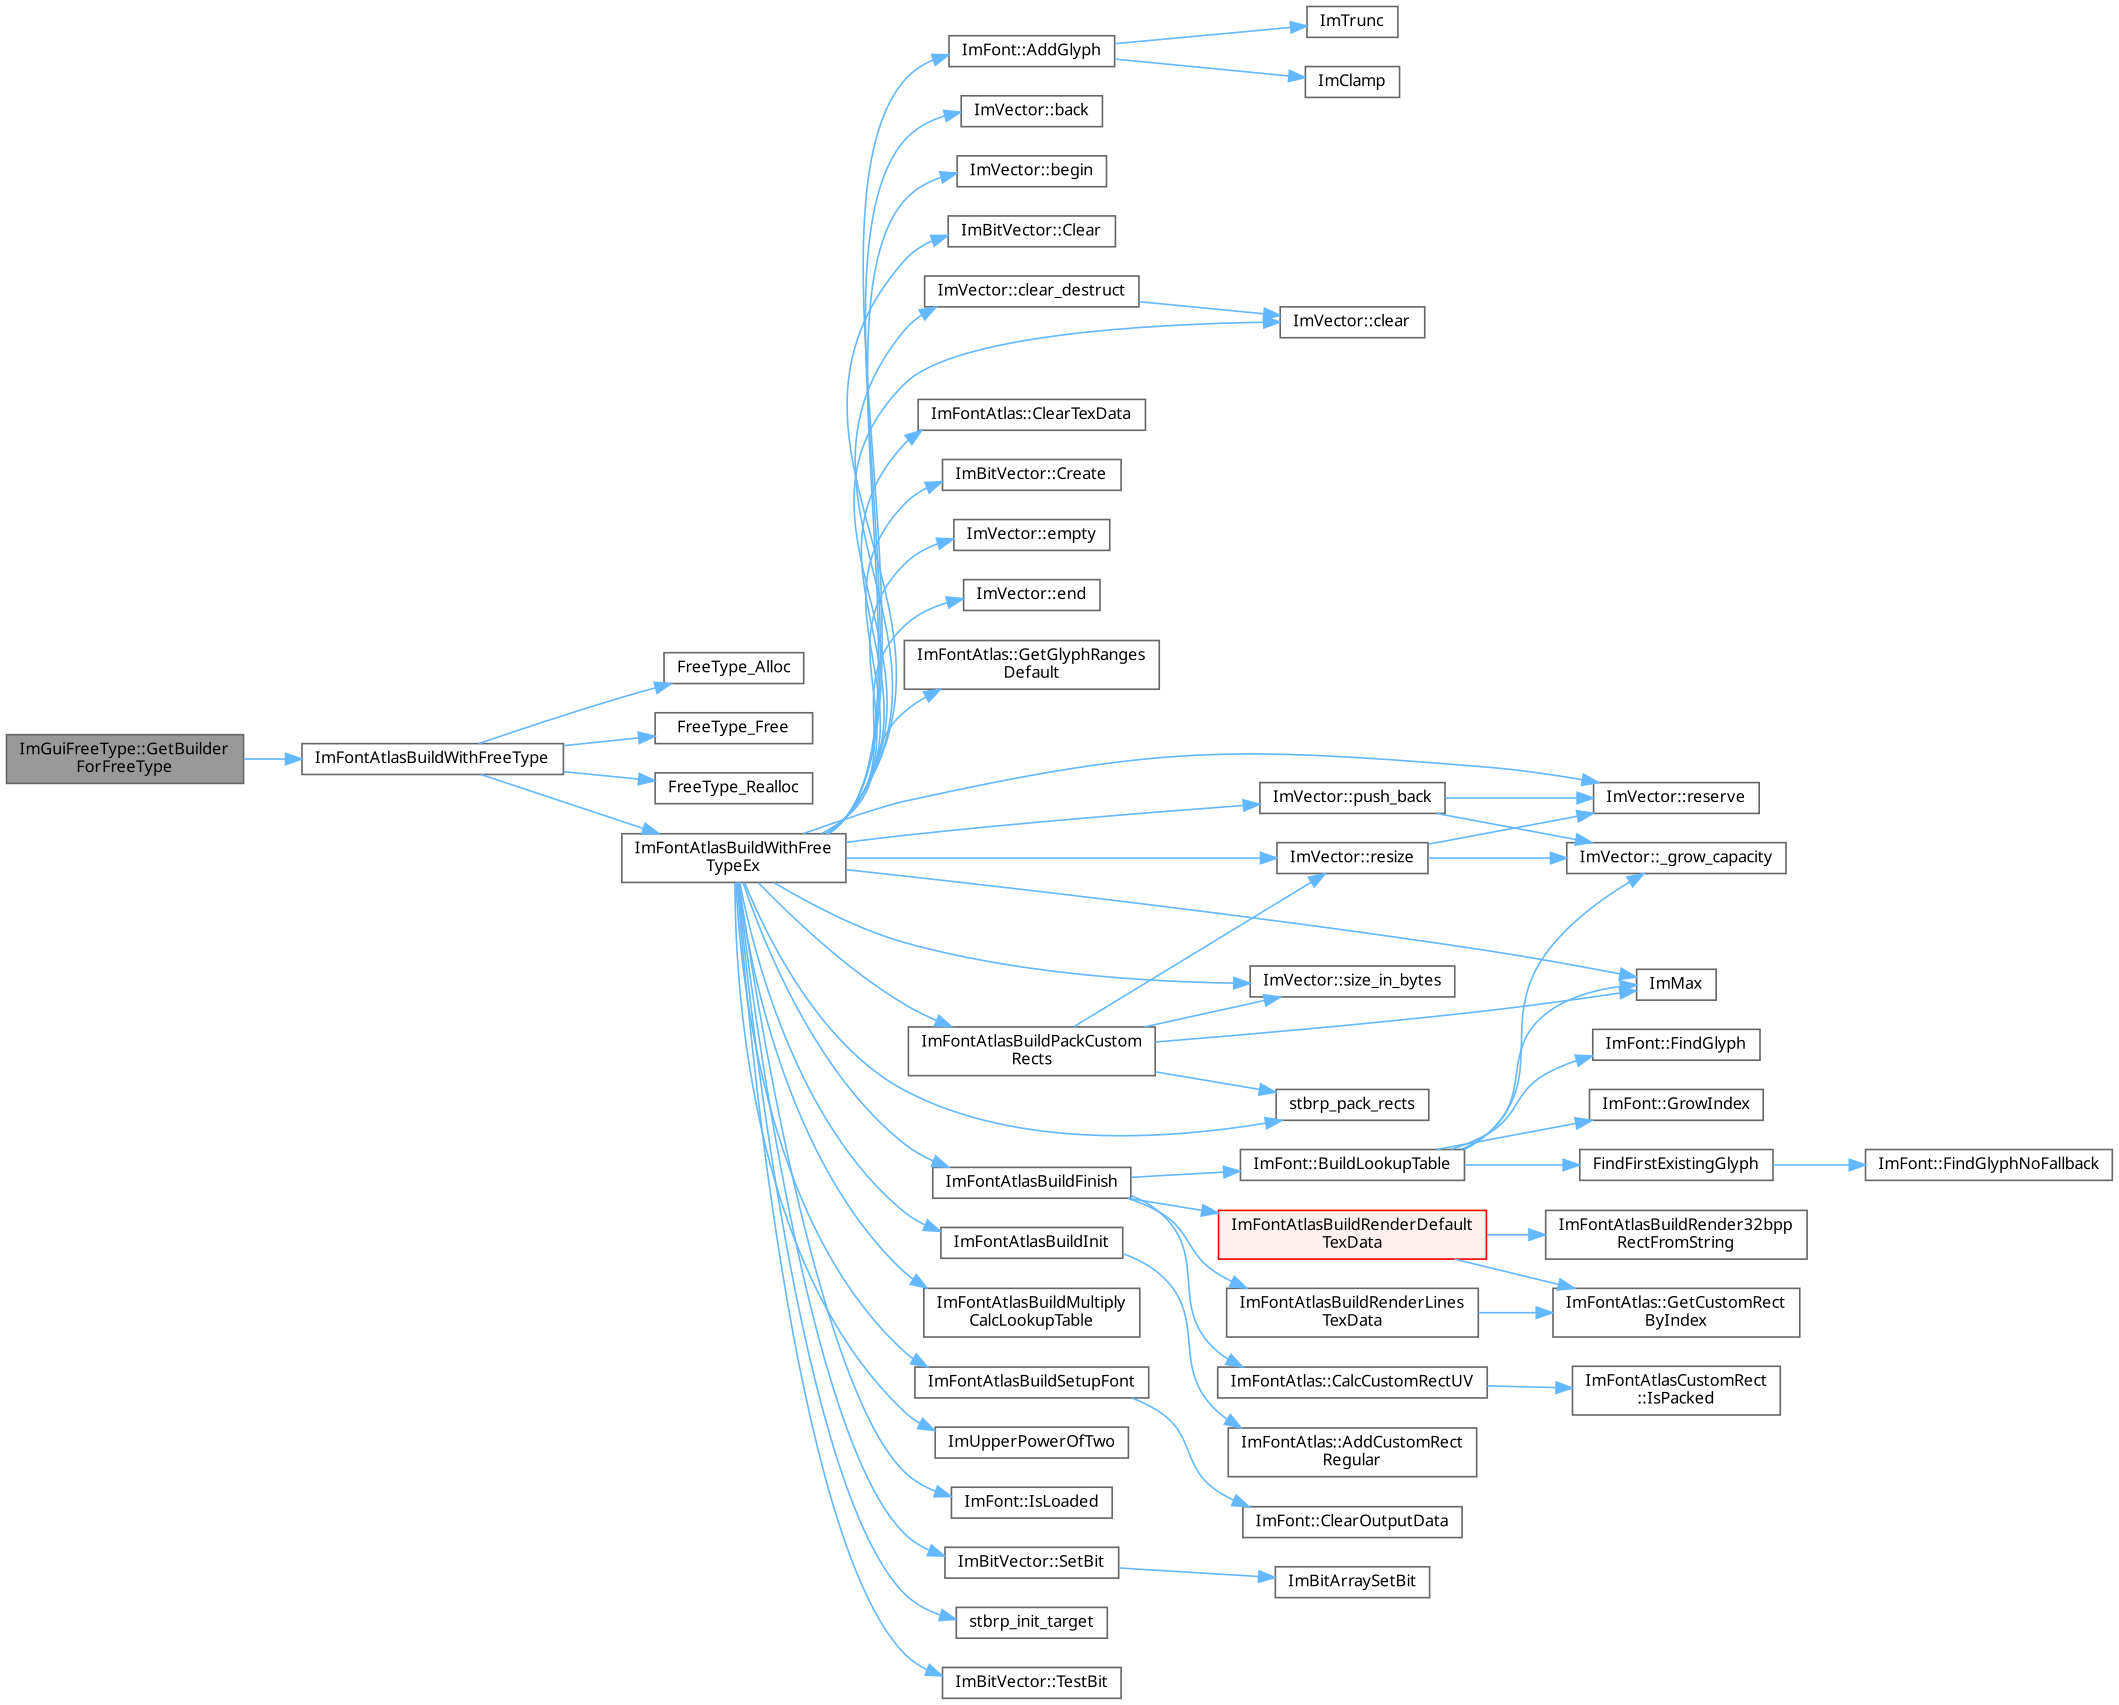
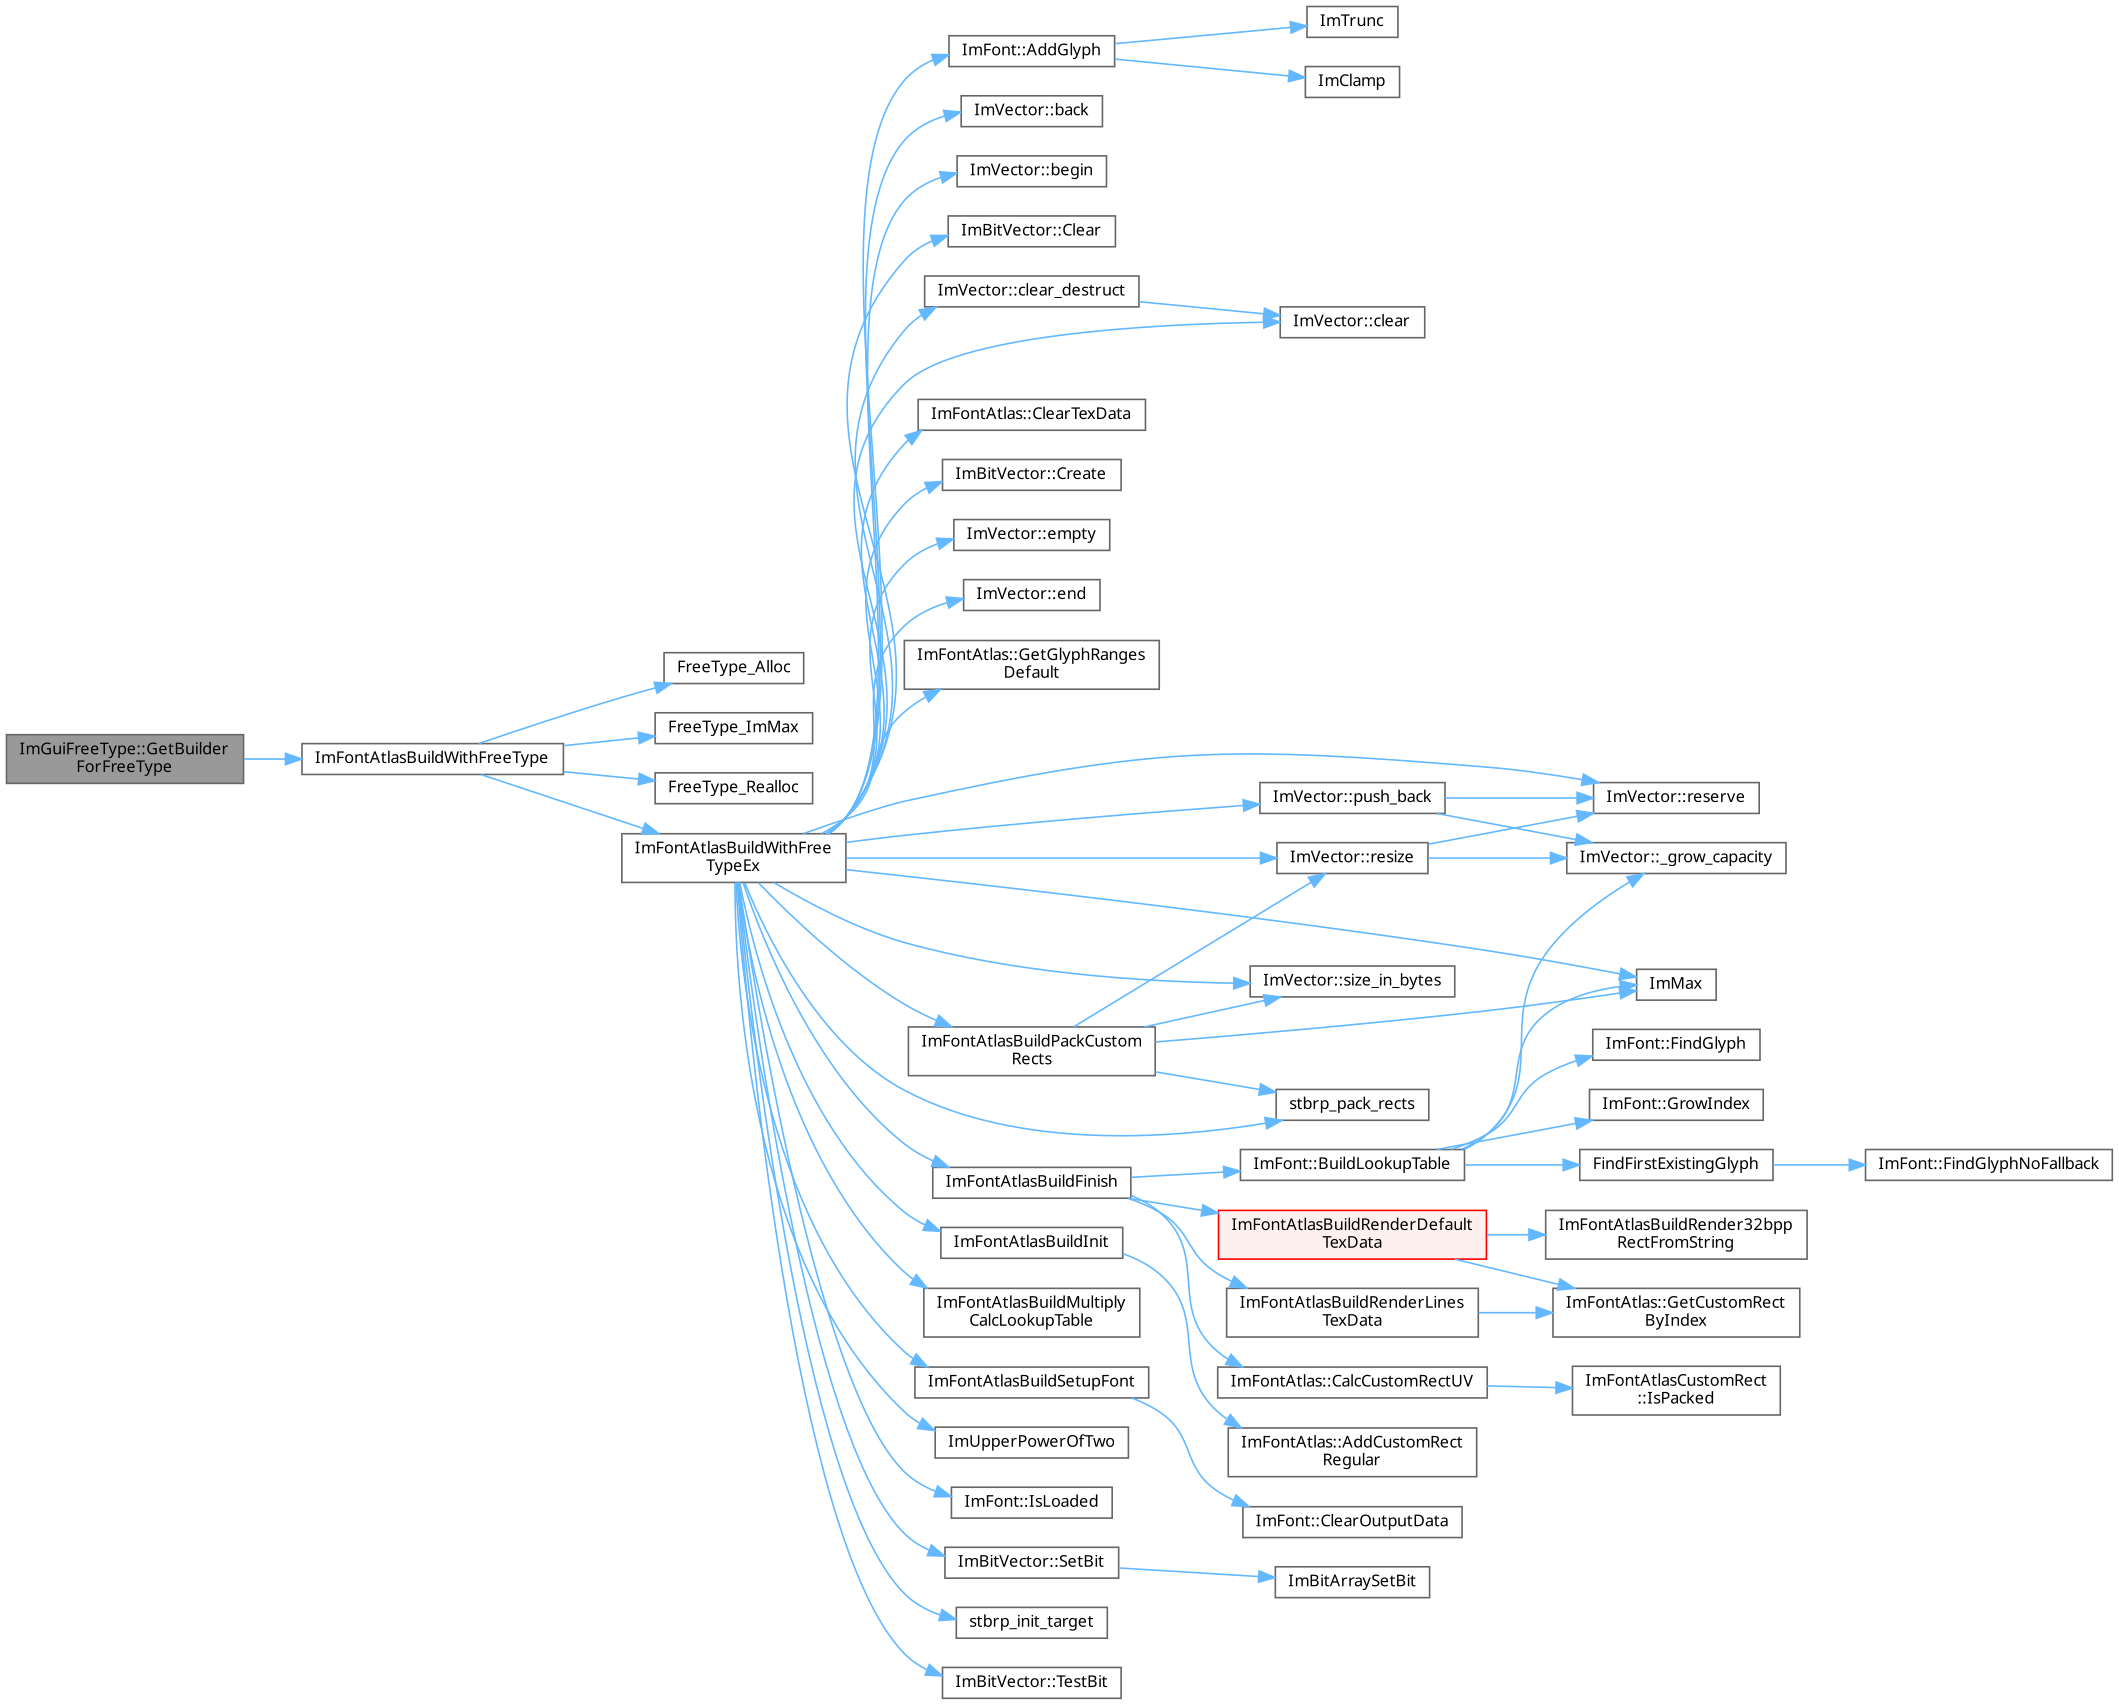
node "FreeType_Free": label "FreeType_Free" -> "FreeType_ImMax"
